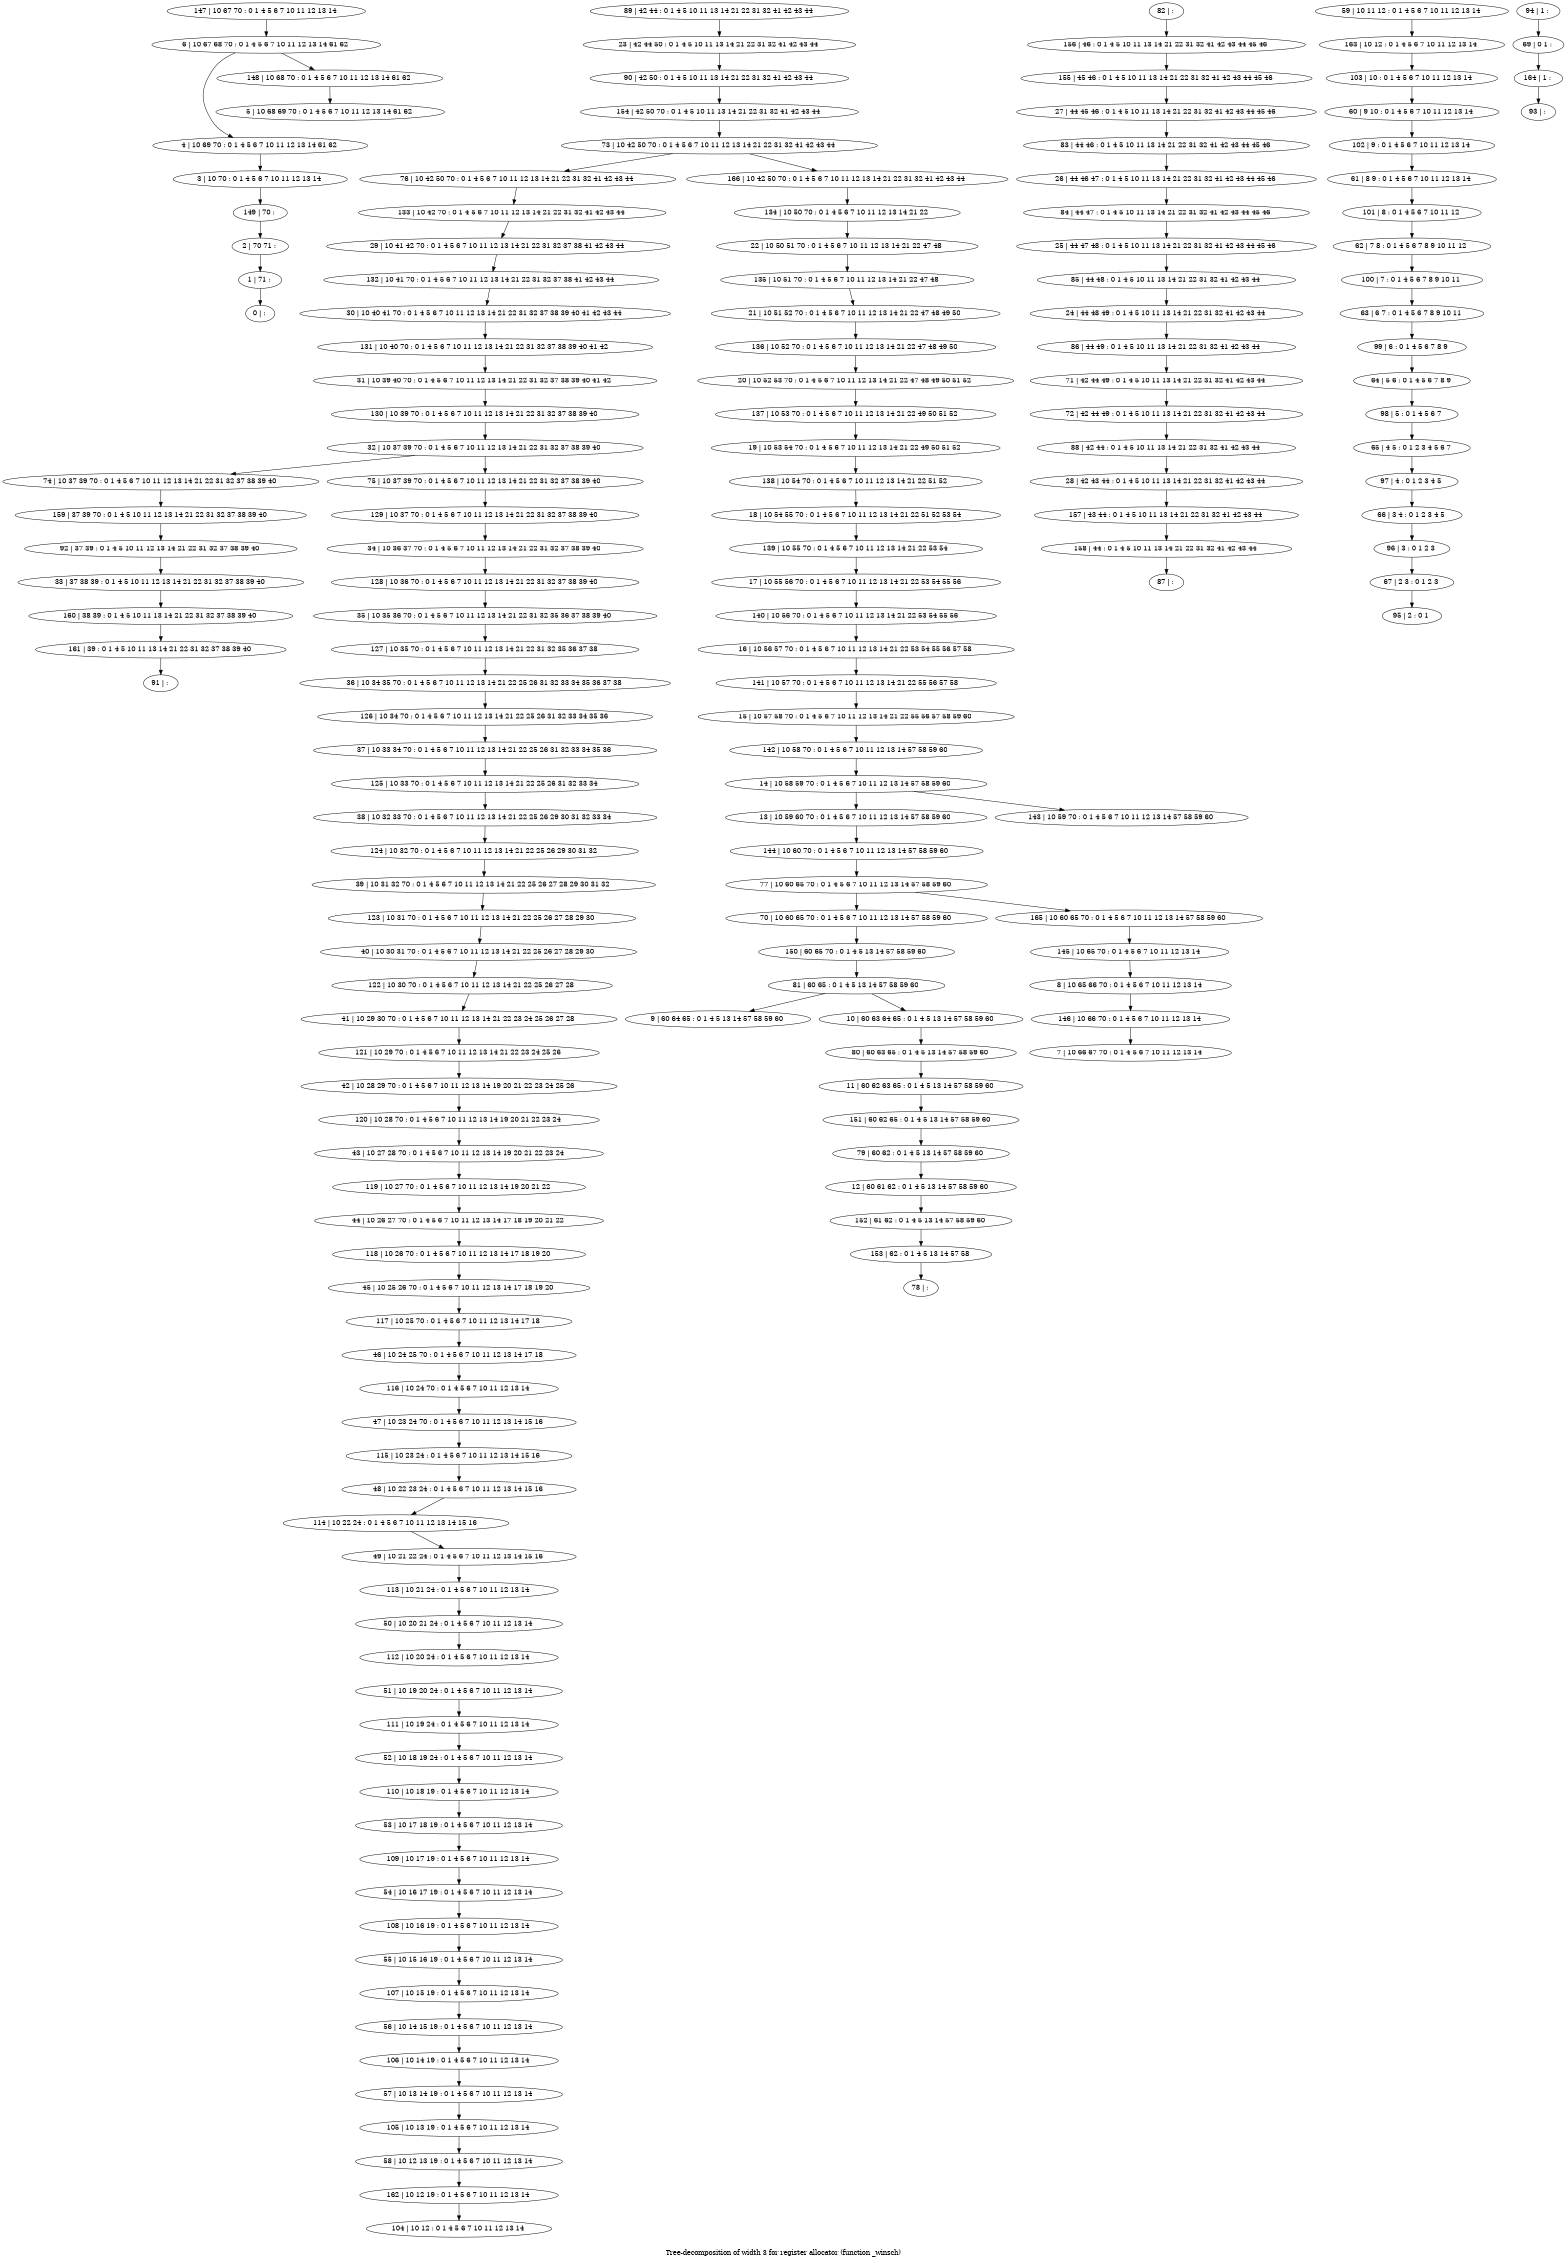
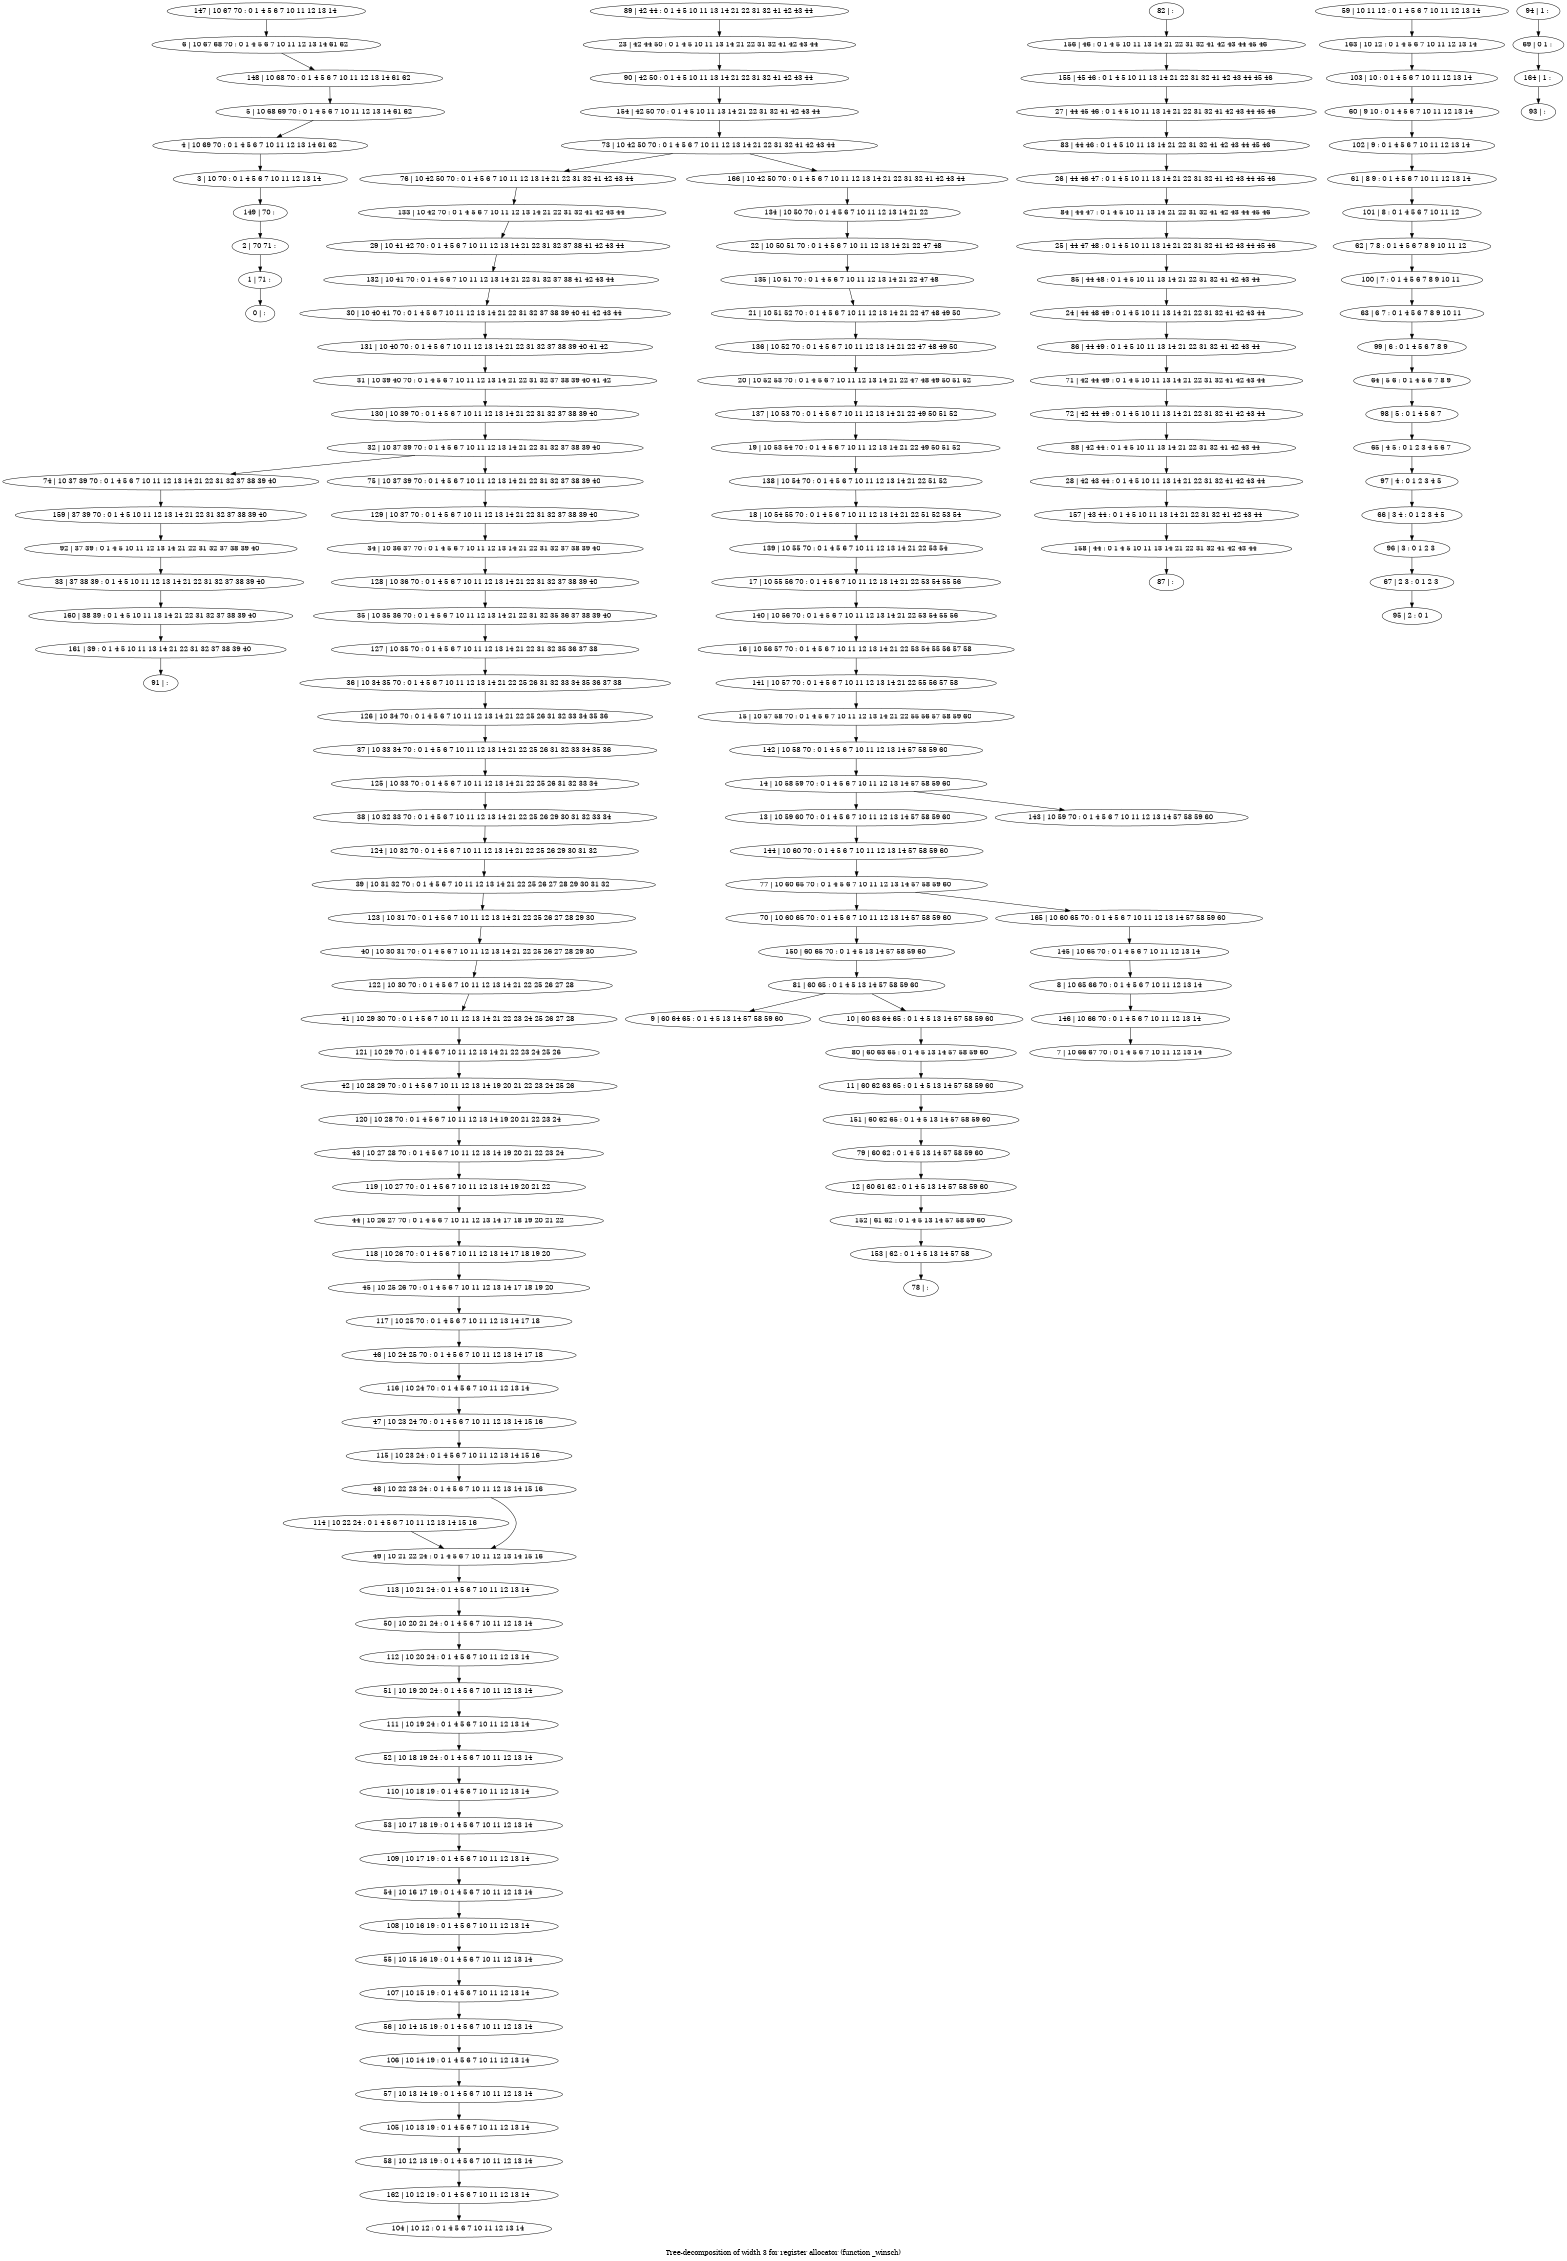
edge "6 | 10 67 68 70 : 0 1 4 5 6 7 10 11 12 13 14 61 62" -> "4 | 10 69 70 : 0 1 4 5 6 7 10 11 12 13 14 61 62": now "5 | 10 68 69 70 : 0 1 4 5 6 7 10 11 12 13 14 61 62" -> "4 | 10 69 70 : 0 1 4 5 6 7 10 11 12 13 14 61 62"
edge "48 | 10 22 23 24 : 0 1 4 5 6 7 10 11 12 13 14 15 16" -> "114 | 10 22 24 : 0 1 4 5 6 7 10 11 12 13 14 15 16": now "48 | 10 22 23 24 : 0 1 4 5 6 7 10 11 12 13 14 15 16" -> "49 | 10 21 22 24 : 0 1 4 5 6 7 10 11 12 13 14 15 16"
edge "112 | 10 20 24 : 0 1 4 5 6 7 10 11 12 13 14" -> "51 | 10 19 20 24 : 0 1 4 5 6 7 10 11 12 13 14": added
